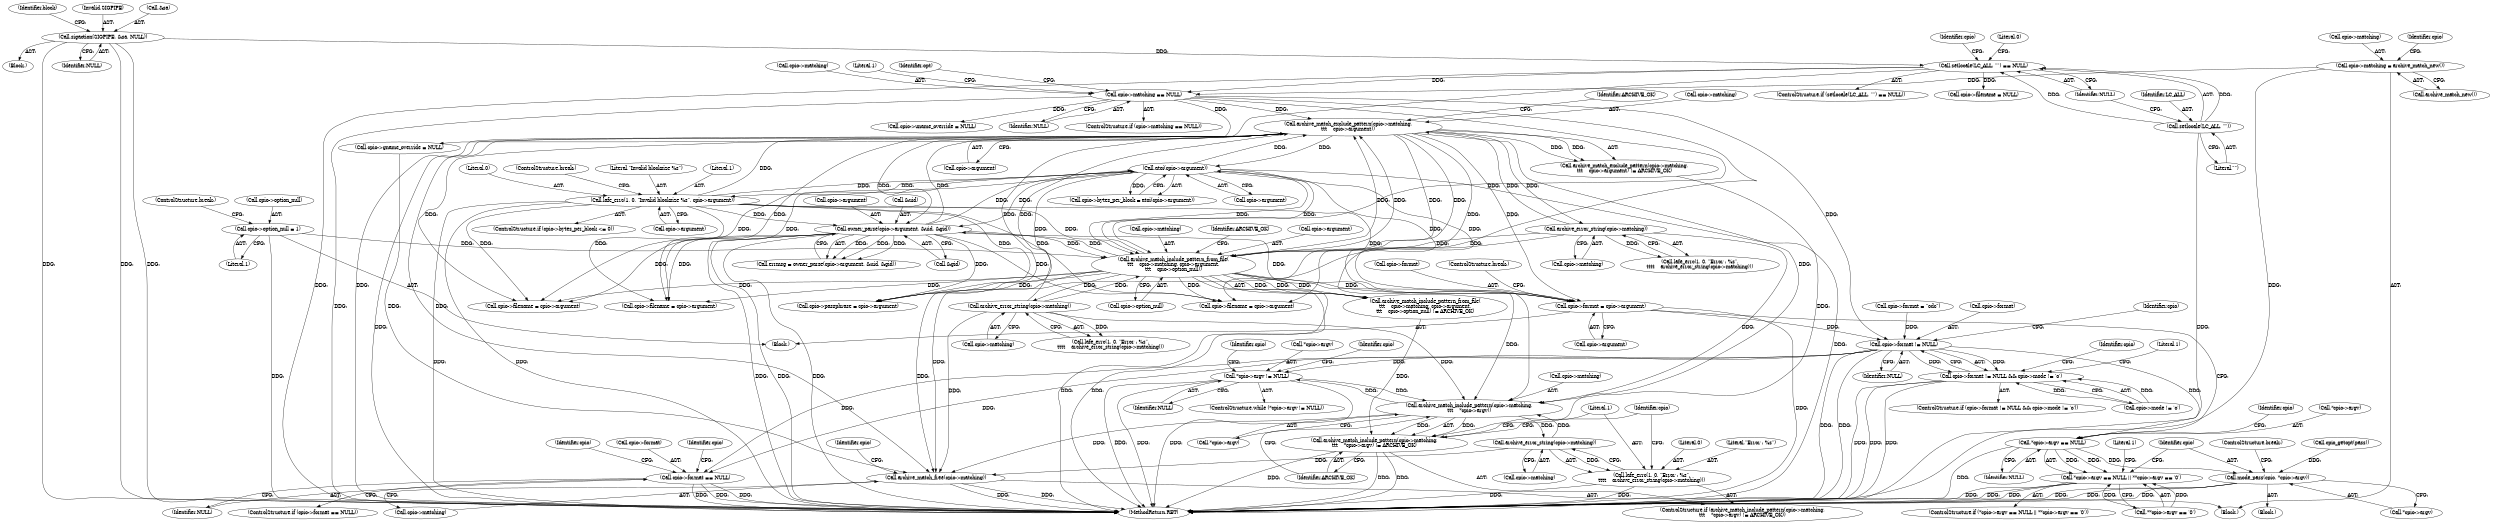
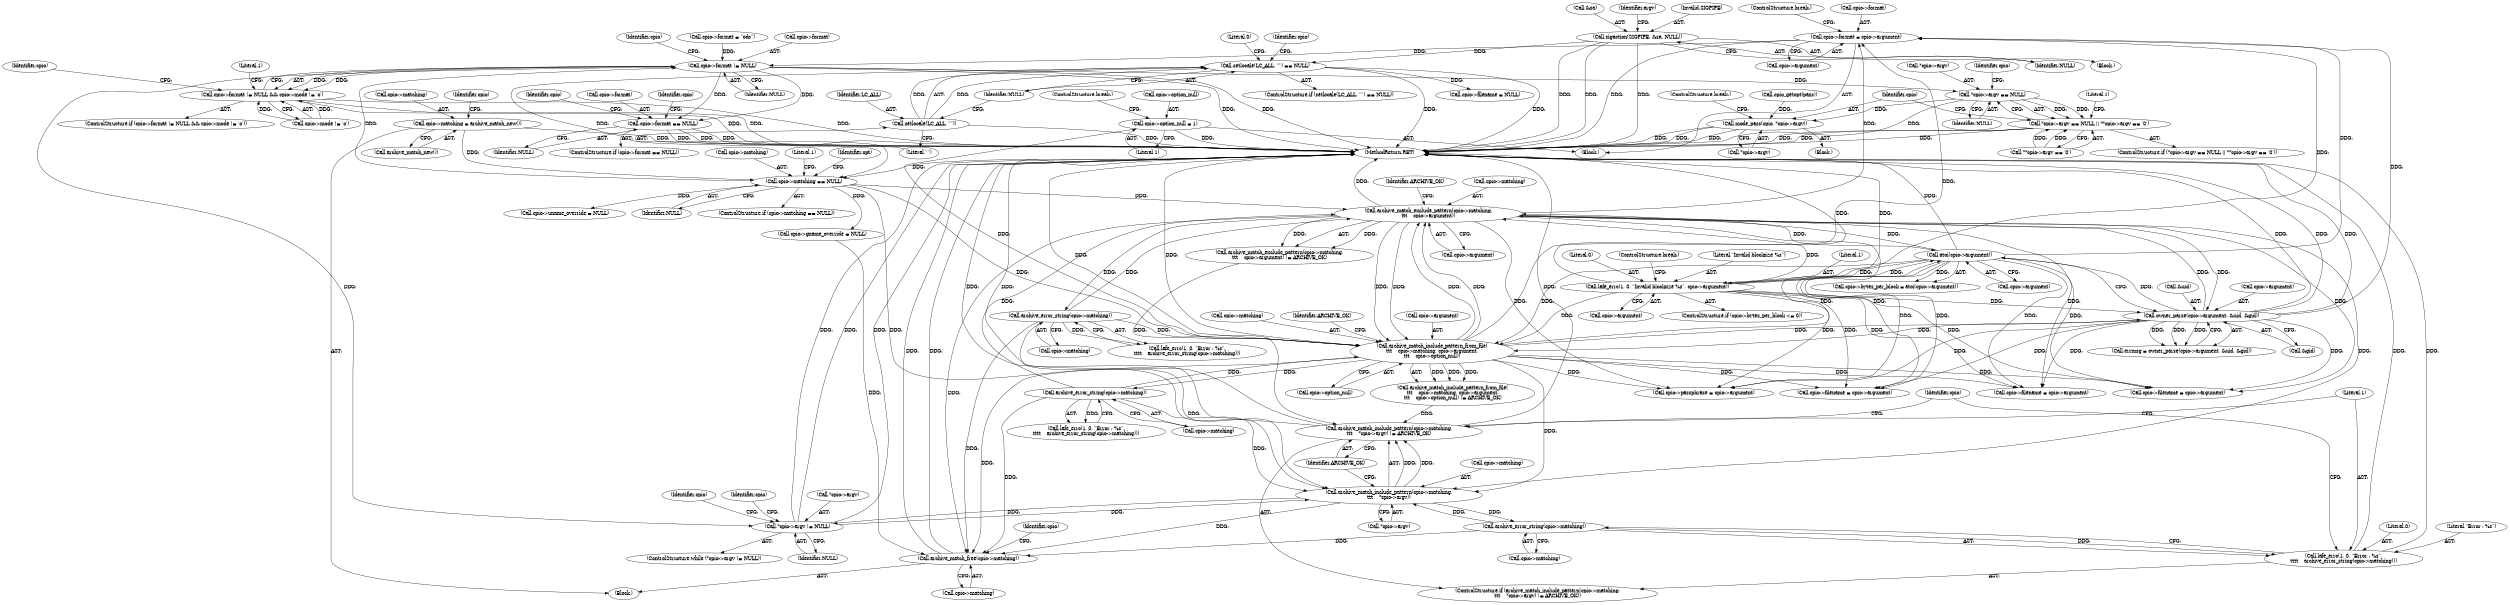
node "(Identifier,block)": label "(Identifier,block)" -> "(Identifier,argv)"
edge "(Call,cpio->bytes_per_block = atoi(cpio->argument))" -> "(Call,atoi(cpio->argument))": removed, label "CFG:"
edge "(Call,atoi(cpio->argument))" -> "(Call,owner_parse(cpio->argument, &uid, &gid))": label "DDG: " -> "CFG: "
edge "(Call,cpio->format = cpio->argument)" -> "(Call,*cpio->argv == NULL)": now "(Call,*cpio->argv == NULL || **cpio->argv == '0')" -> "(Call,*cpio->argv == NULL)"
edge "(Call,cpio->matching == NULL)" -> "(MethodReturn,RET)": reversed
edge "(Call,cpio->format == NULL)" -> "(ControlStructure,if (cpio->format == NULL))": label "CFG: " -> "AST: "
